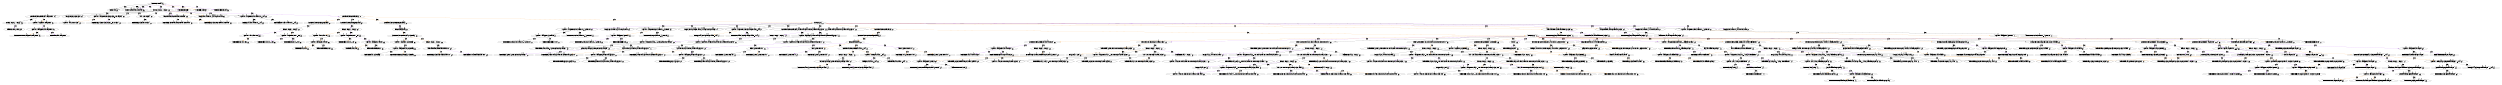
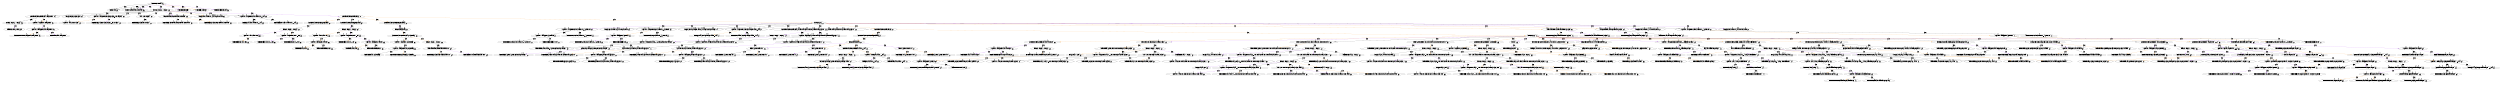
edge "(setSecurityManager,System.setSecurityManager(oldsm))" -> "(IDENTIFIER,oldsm,System.setSecurityManager(oldsm))": label "AST: " -> "DDG: "
